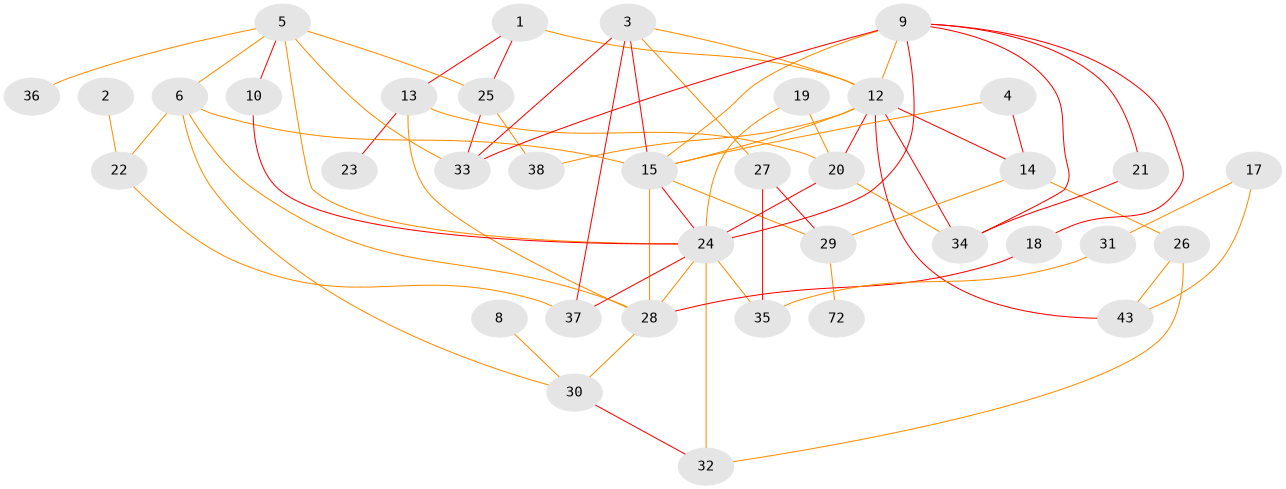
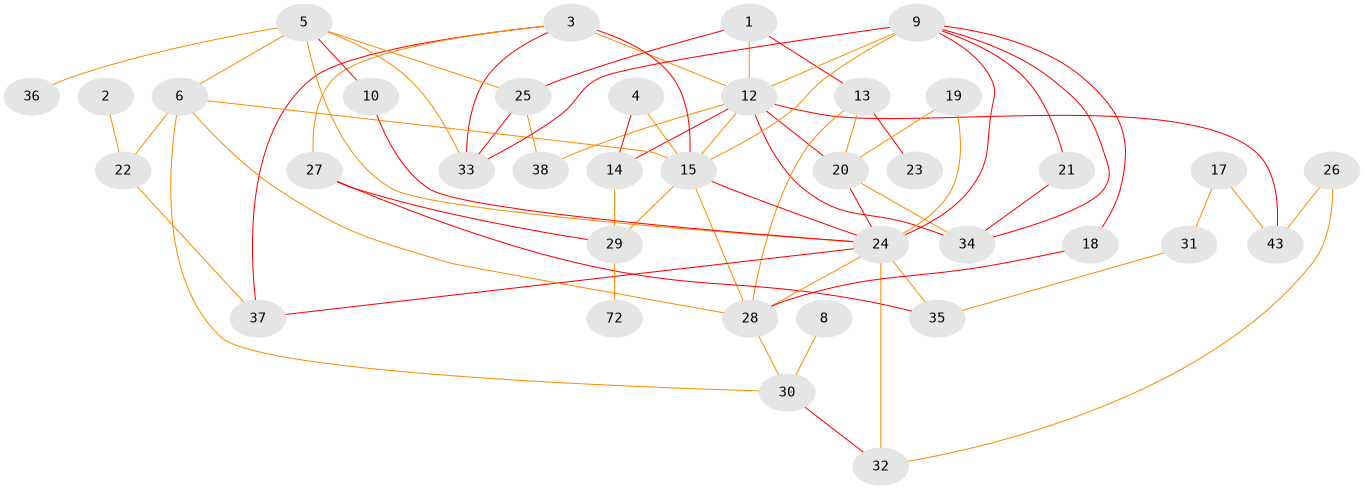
edge "14" -- "26": removed
